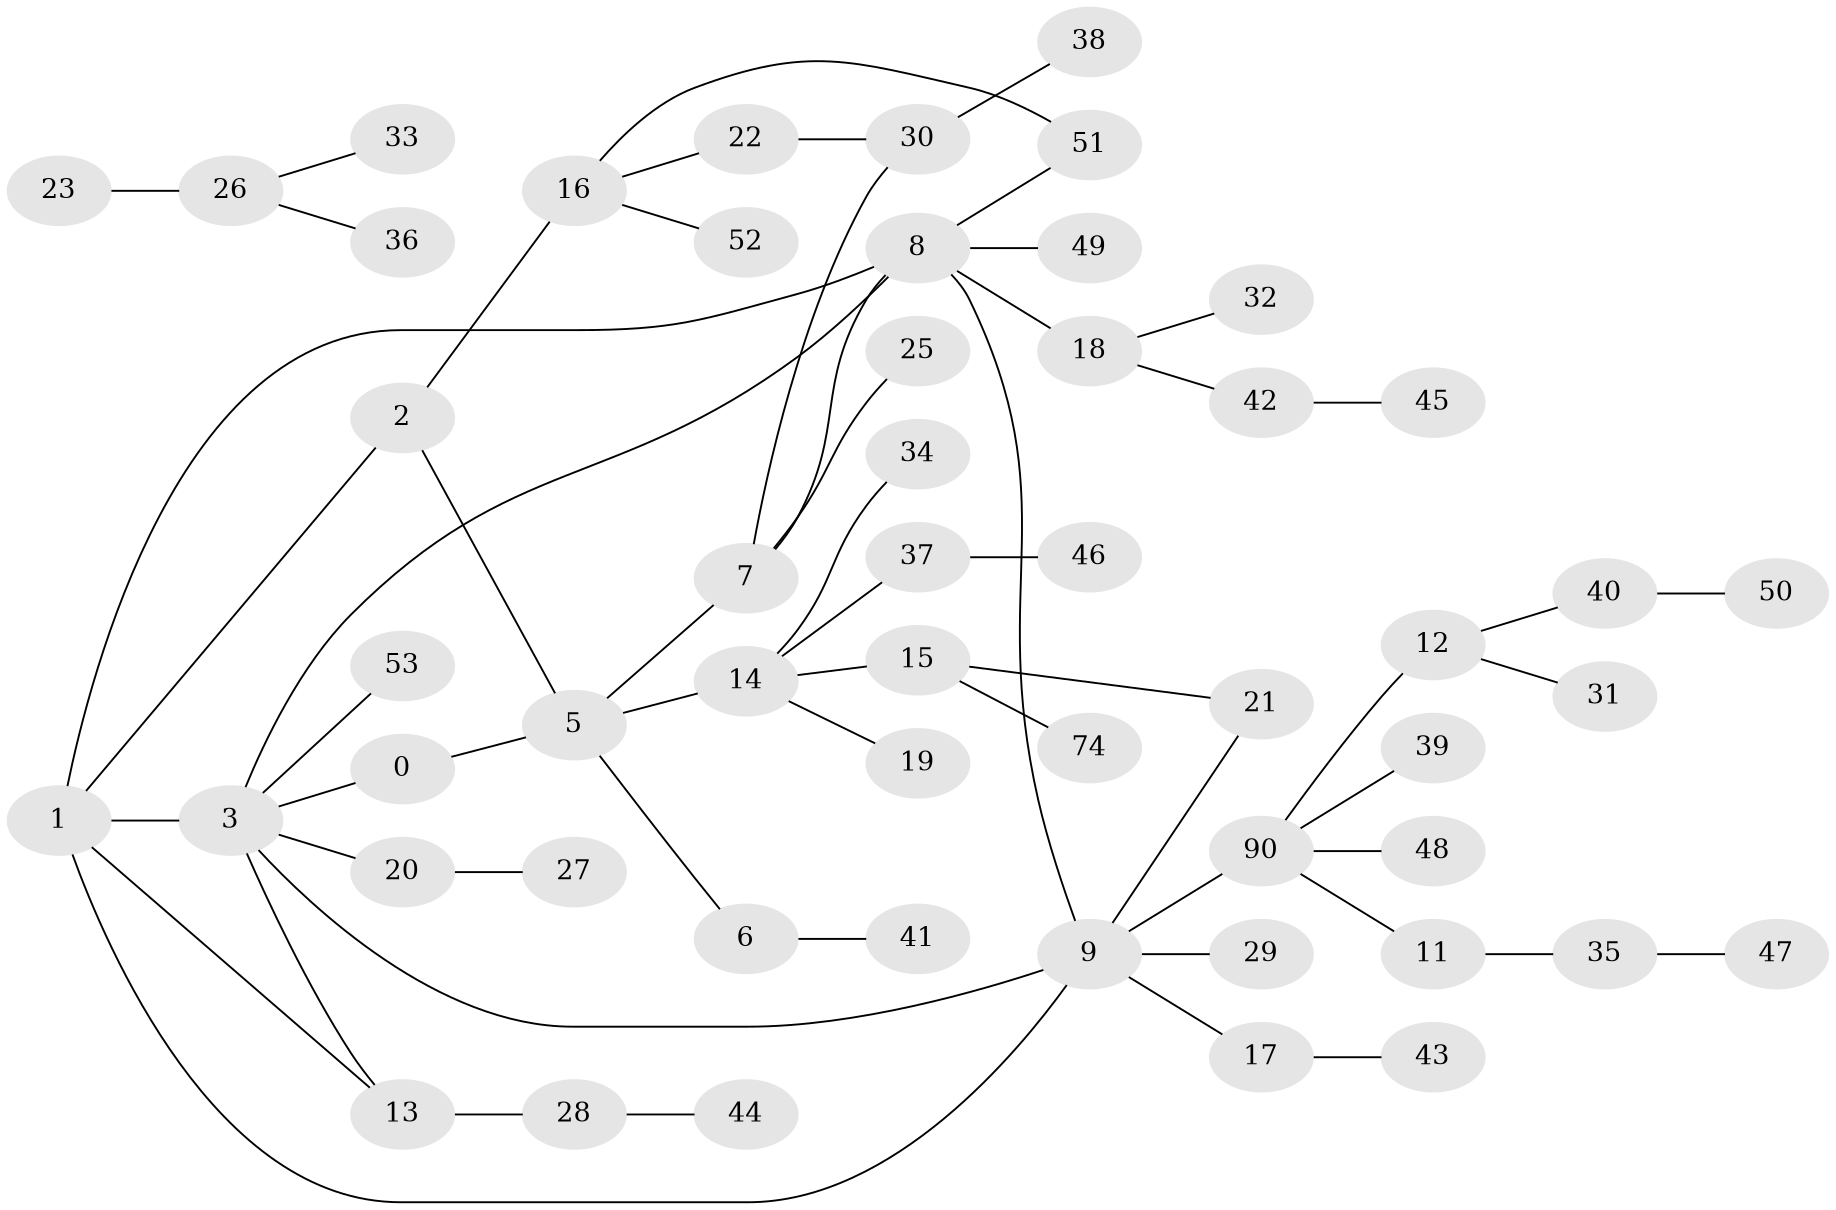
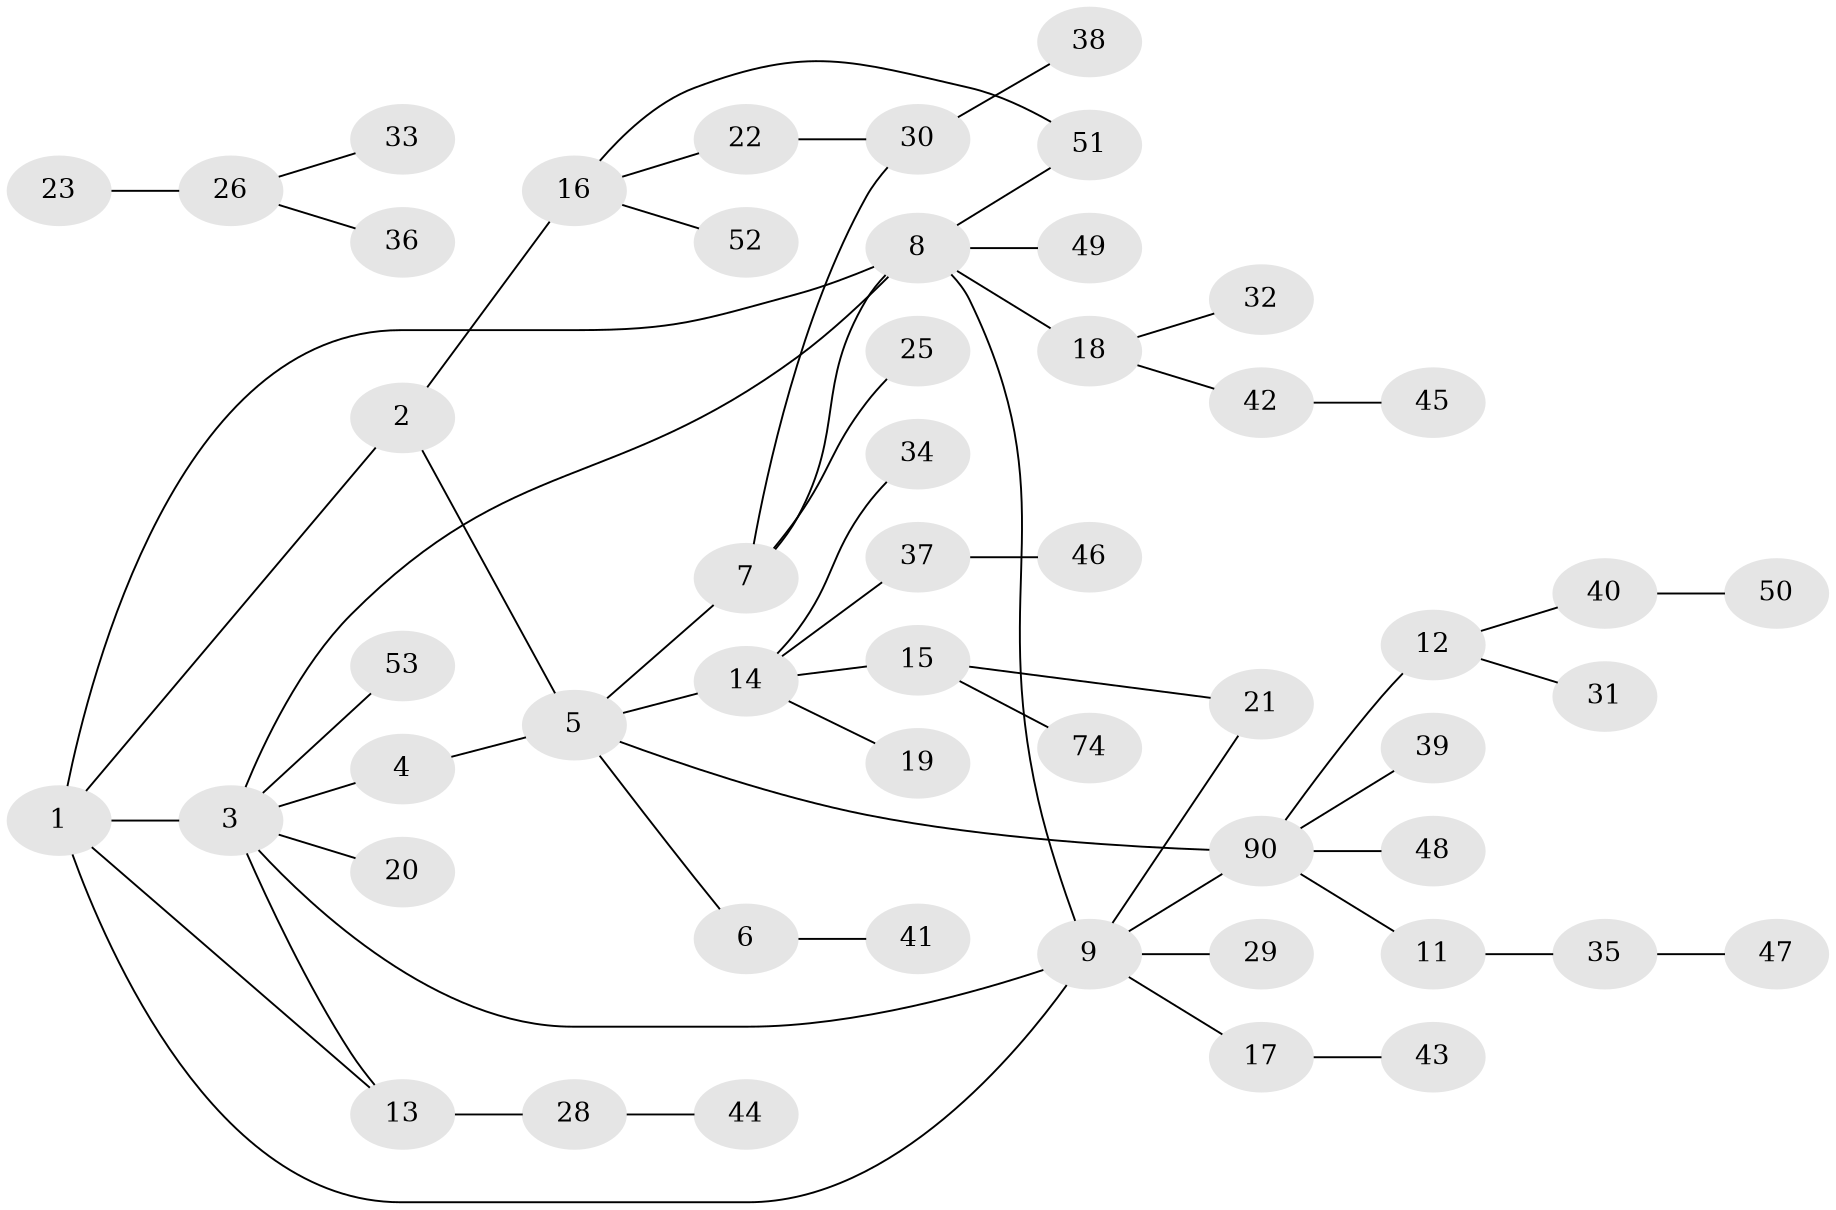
node "0": label "0" -> "4"
edge "5" -- "90": added
node "27": removed
